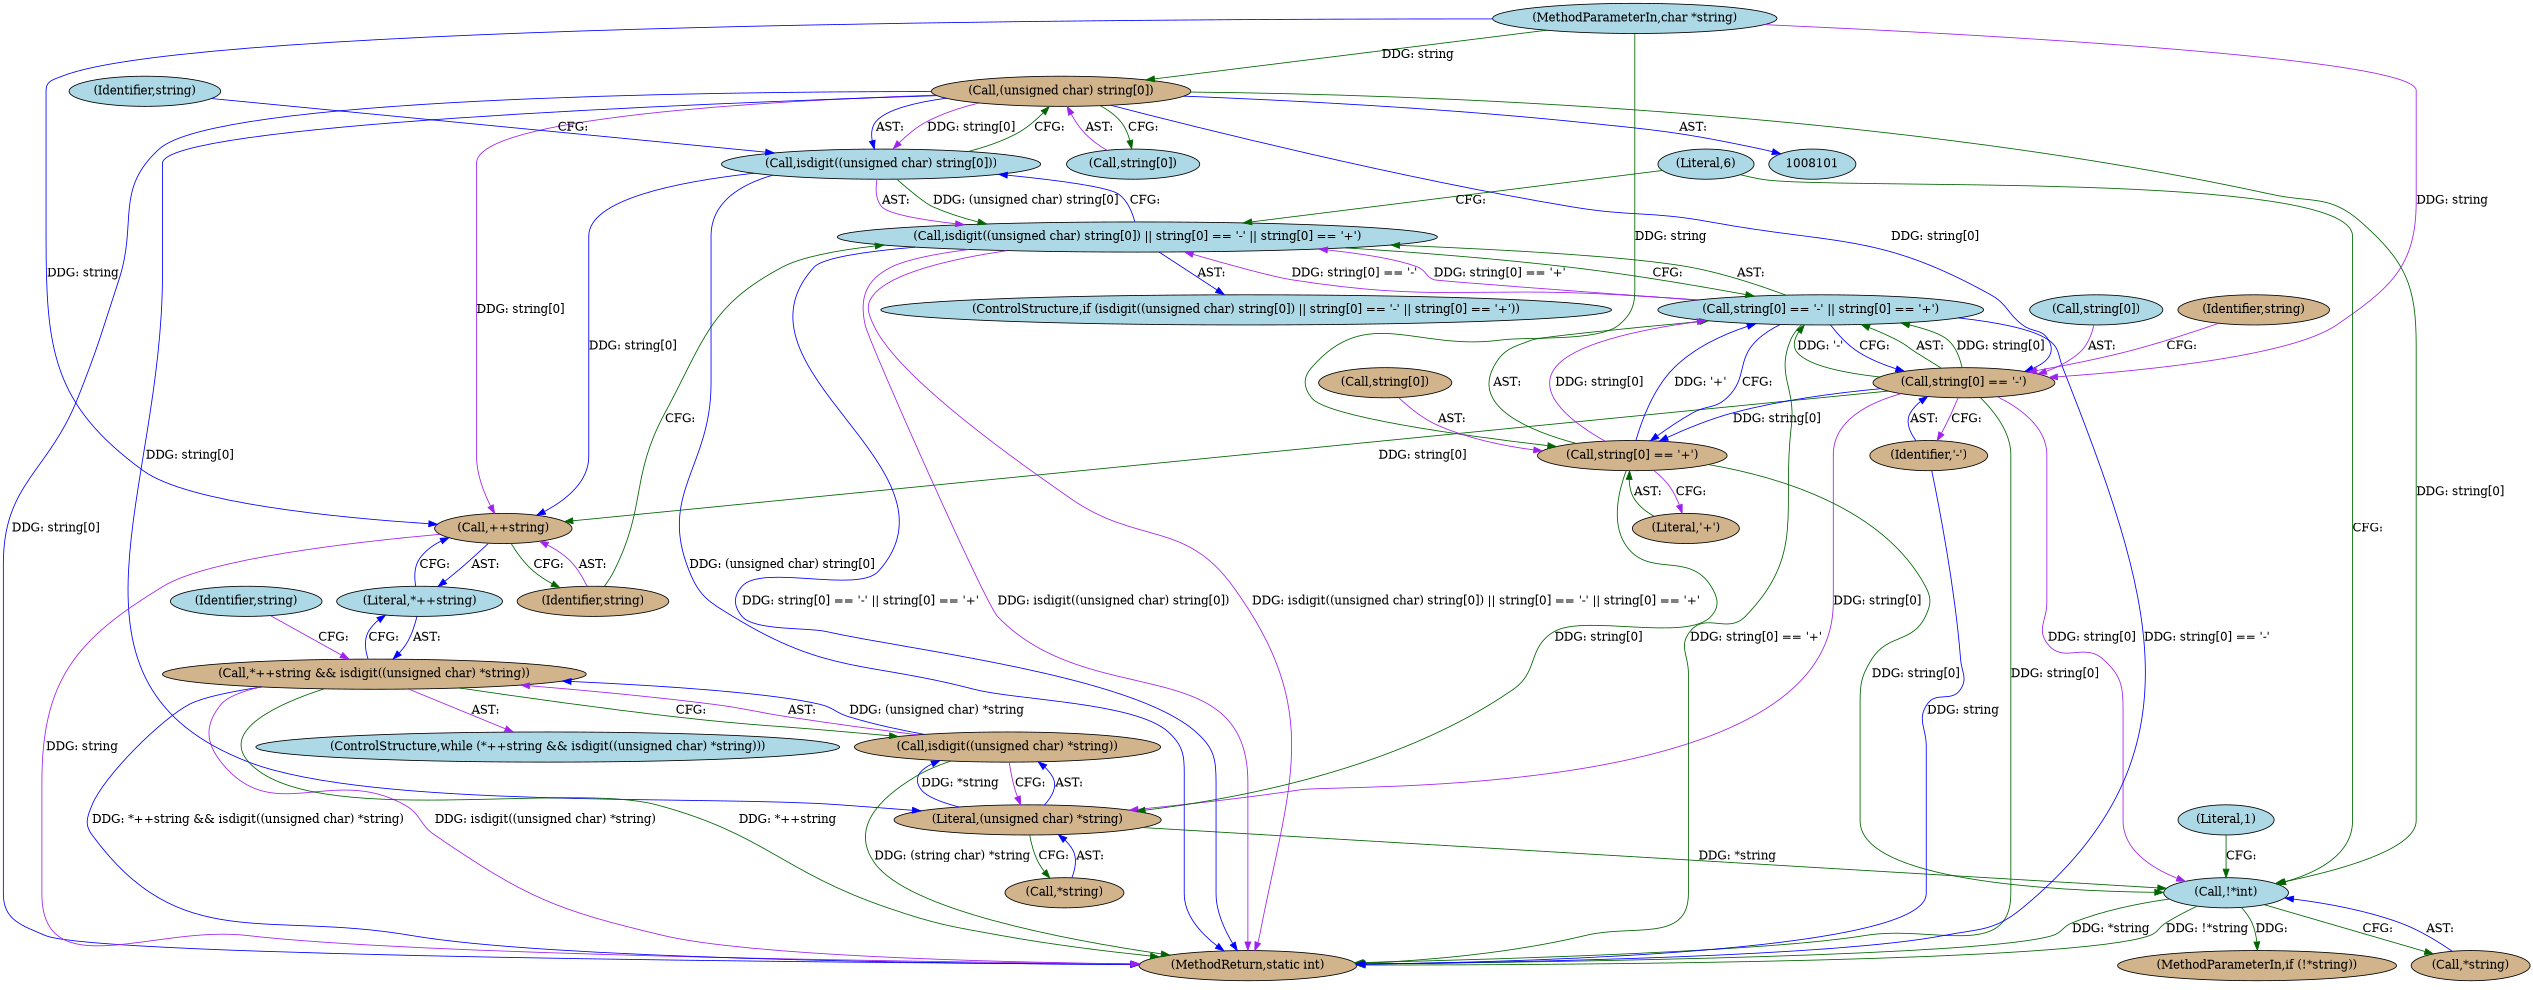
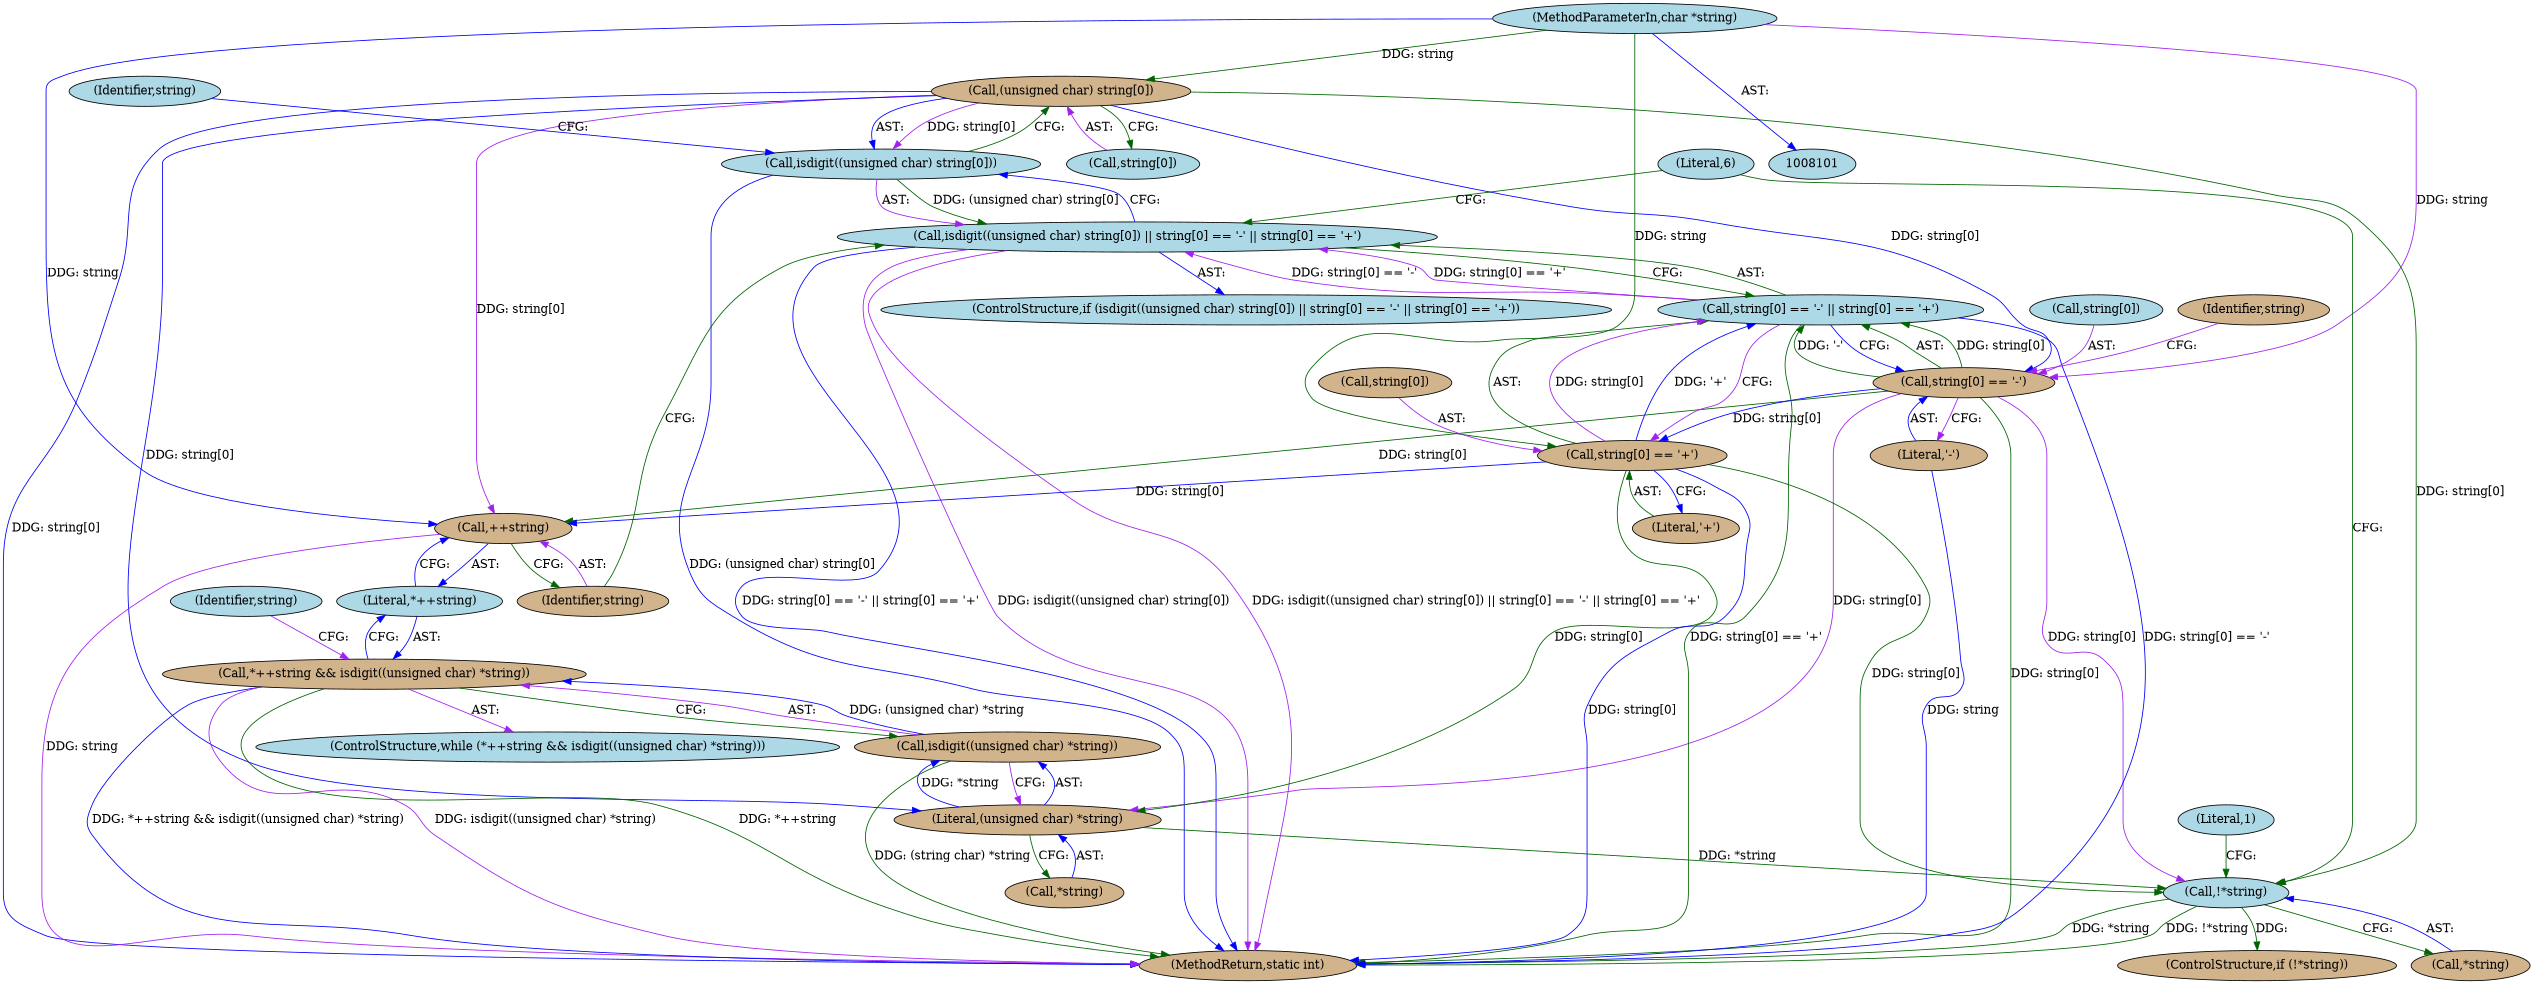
edge "(Call,(unsigned char) string[0])" -> "1008101": now "(MethodParameterIn,char *string)" -> "1008101"
edge "(Call,isdigit((unsigned char) string[0]))" -> "(Call,++string)": now "(Call,string[0] == '+')" -> "(Call,++string)"
edge "(Call,string[0] == '-' || string[0] == '+')" -> "(Call,string[0] == '+')": color blue -> purple
node "(Identifier,'-')": label "(Identifier,'-')" -> "(Literal,'-')"
edge "(Call,string[0] == '+')" -> "(Literal,'+')": color purple -> blue
edge "(Call,string[0] == '+')" -> "(MethodReturn,static int)": added, label "DDG: string[0]"
node "(Call,!*int)": label "(Call,!*int)" -> "(Call,!*string)"
node "(MethodParameterIn,if (!*string))": label "(MethodParameterIn,if (!*string))" -> "(ControlStructure,if (!*string))"
